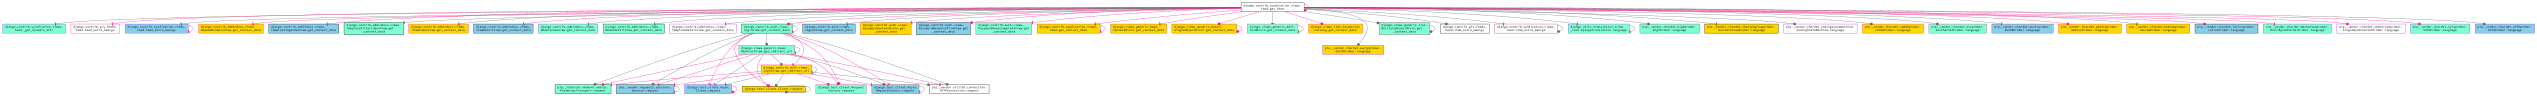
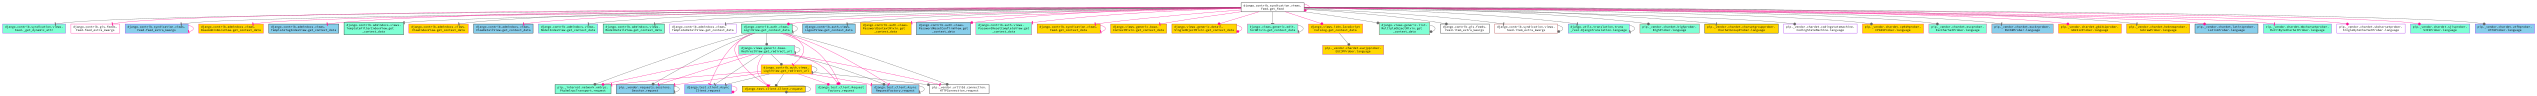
edge "django.contrib.syndication.views. Feed.get_feed" -> "pip._vendor.chardet.eucjpprober. EUCJPProber.language": now "django.views.i18n.JavaScript Catalog.get_context_data" -> "pip._vendor.chardet.eucjpprober. EUCJPProber.language"
